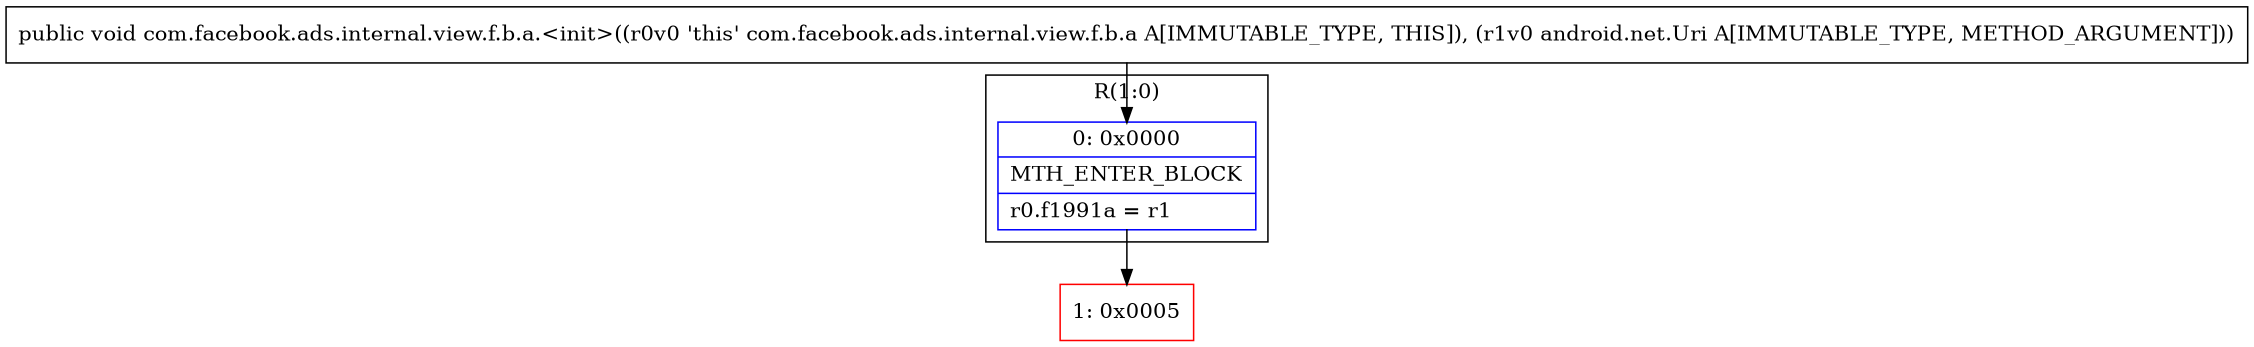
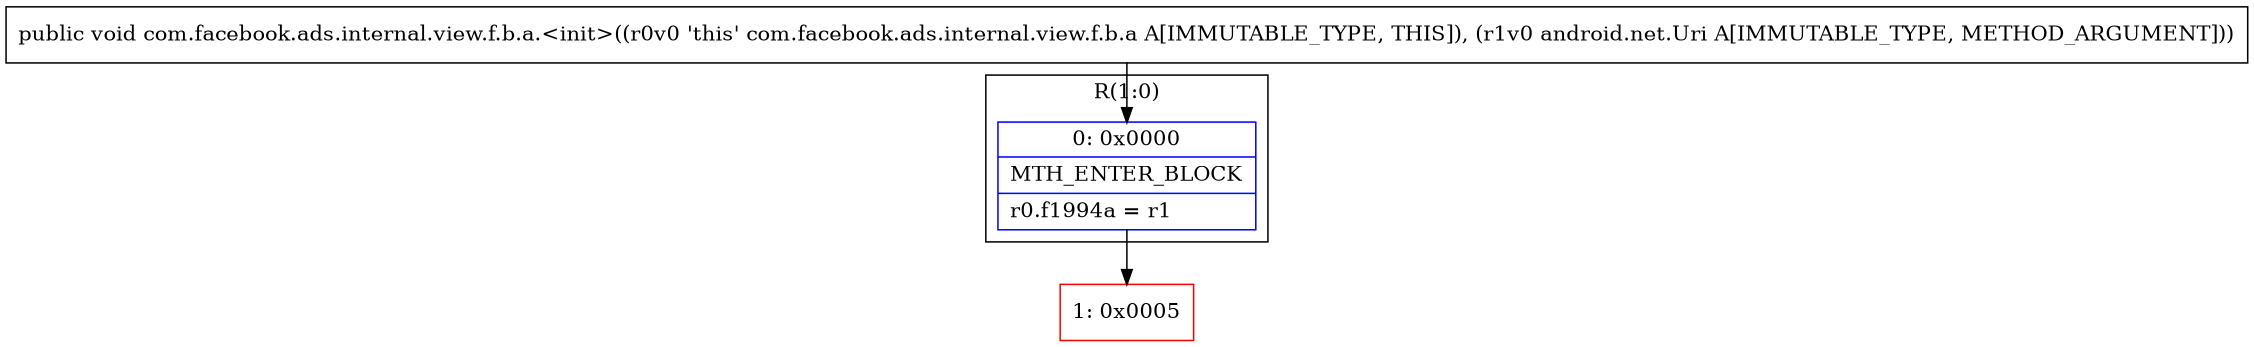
node "0: 0x0000": text "r0.f1991a = r1" -> "r0.f1994a = r1"
